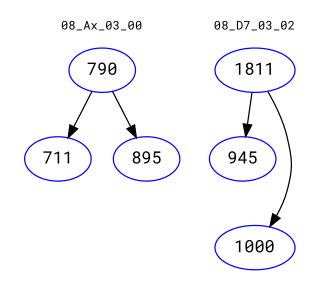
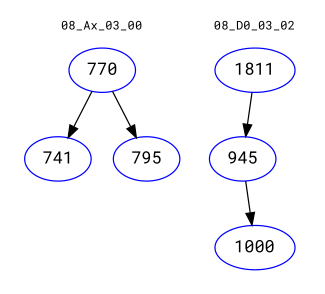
cluster "08_D7_03_02": label "08_D7_03_02" -> "08_D0_03_02"
node "790": label "790" -> "770"
edge "1811" -> "1000": now "945" -> "1000"
node "711": label "711" -> "741"
node "895": label "895" -> "795"
